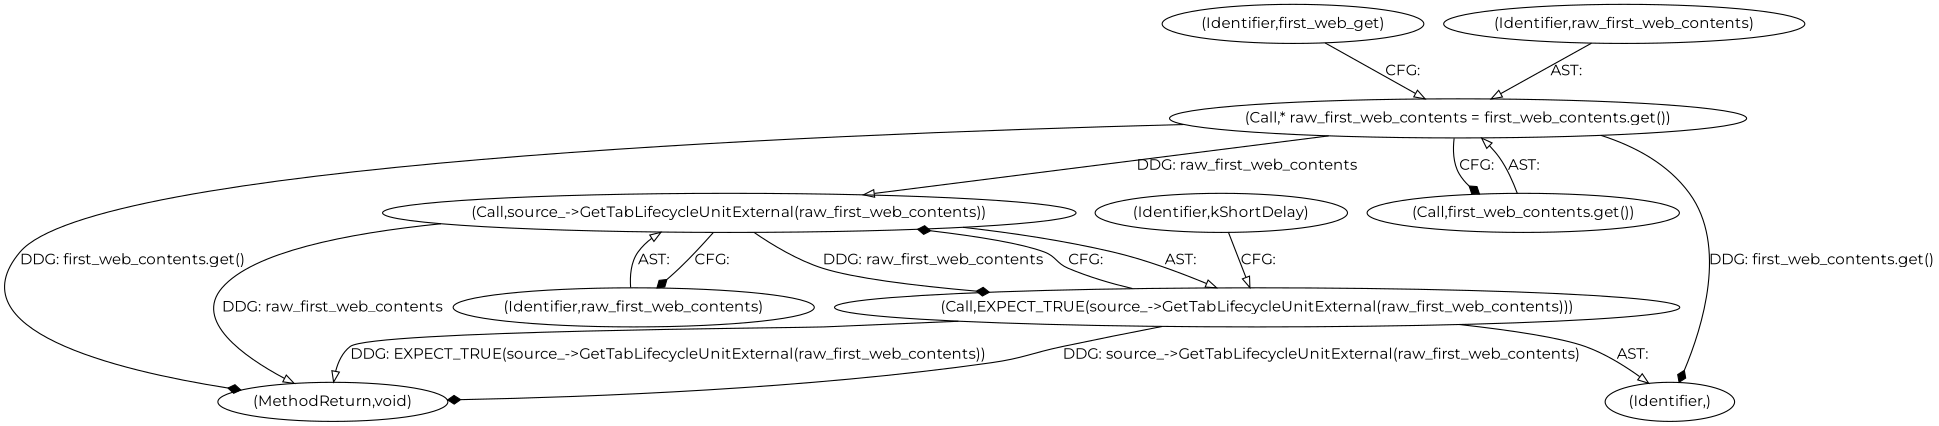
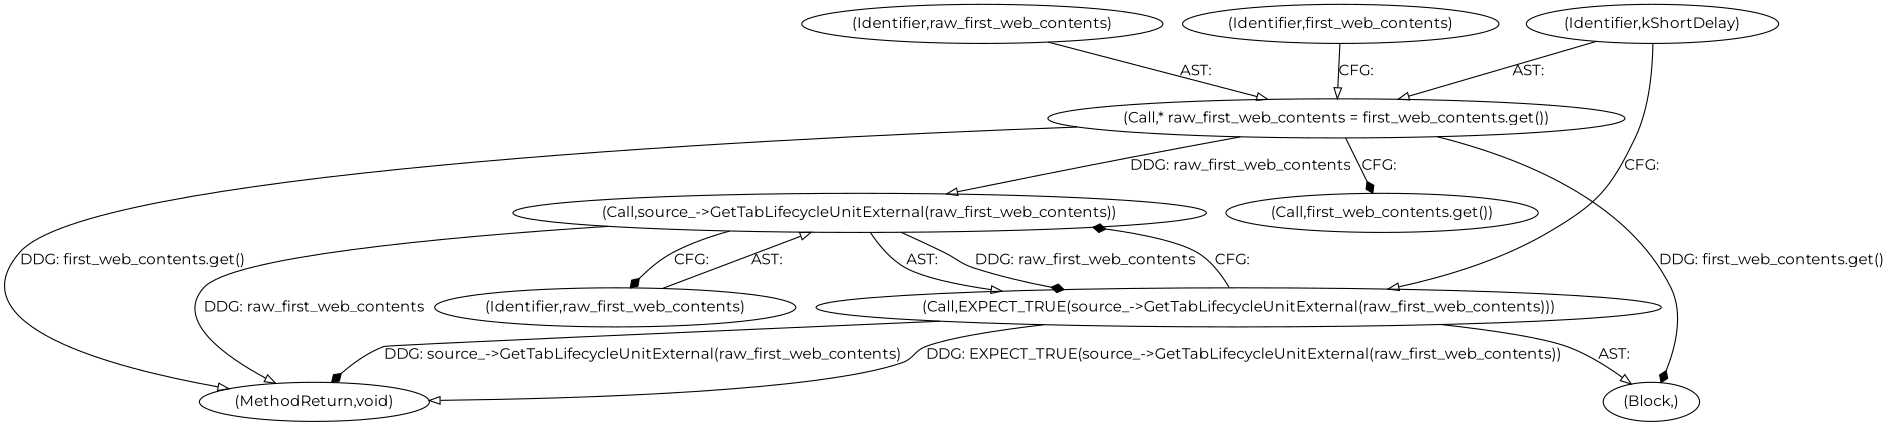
node "(Identifier,first_web_get)": label "(Identifier,first_web_get)" -> "(Identifier,first_web_contents)"
edge "(Call,* raw_first_web_contents = first_web_contents.get())" -> "(MethodReturn,void)": arrowhead diamond -> onormal
edge "(Call,first_web_contents.get())" -> "(Call,* raw_first_web_contents = first_web_contents.get())": now "(Identifier,kShortDelay)" -> "(Call,* raw_first_web_contents = first_web_contents.get())"
node "(Identifier,)": label "(Identifier,)" -> "(Block,)"
